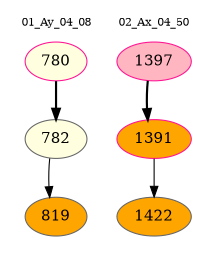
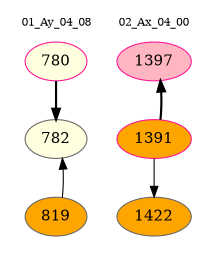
cluster "02_Ax_04_50": label "02_Ax_04_50" -> "02_Ax_04_00"
edge "1397" -> "1391": reversed
edge "782" -> "819": reversed
